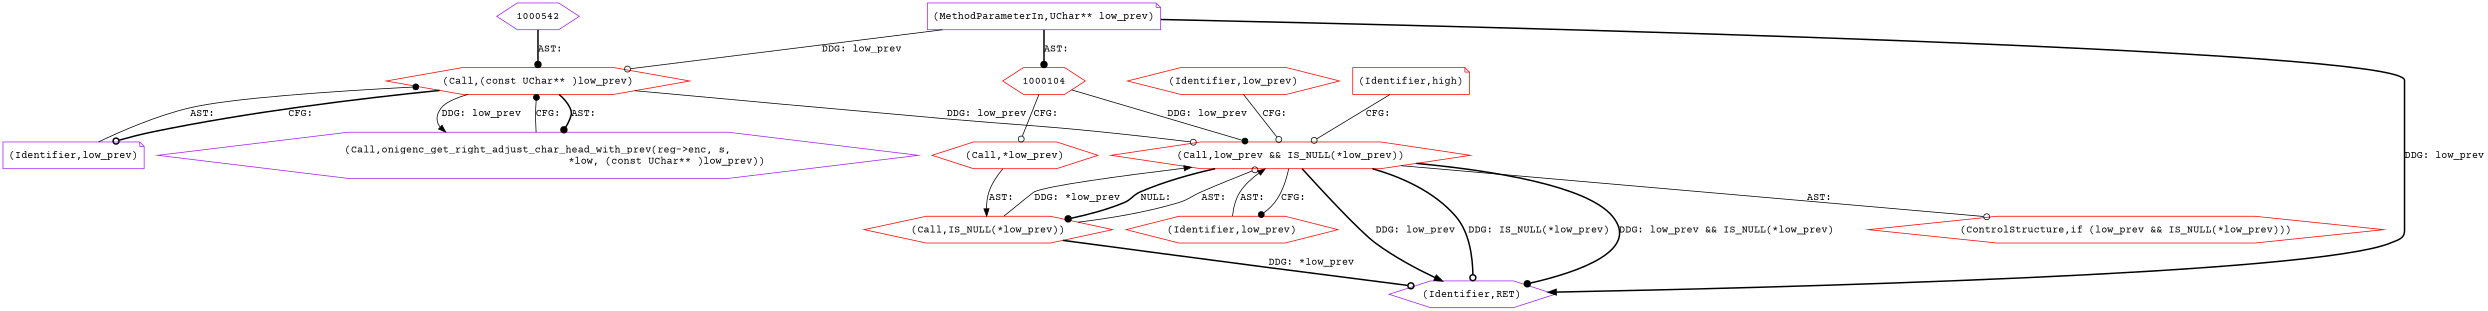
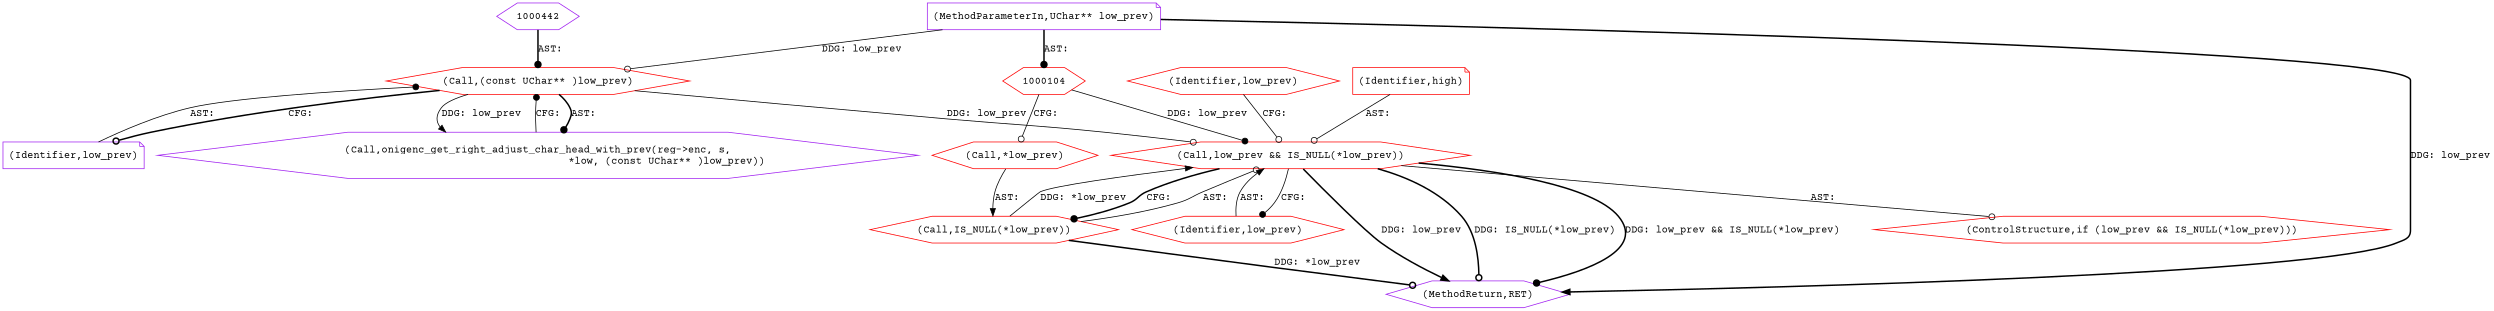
node "1000542": label "1000542" -> "1000442"
edge "(Identifier,high)" -> "(Call,low_prev && IS_NULL(*low_prev))": label "CFG: " -> "AST: "
edge "(Call,low_prev && IS_NULL(*low_prev))" -> "(Call,IS_NULL(*low_prev))": label "NULL: " -> "CFG: "
node "(Identifier,RET)": label "(Identifier,RET)" -> "(MethodReturn,RET)"
